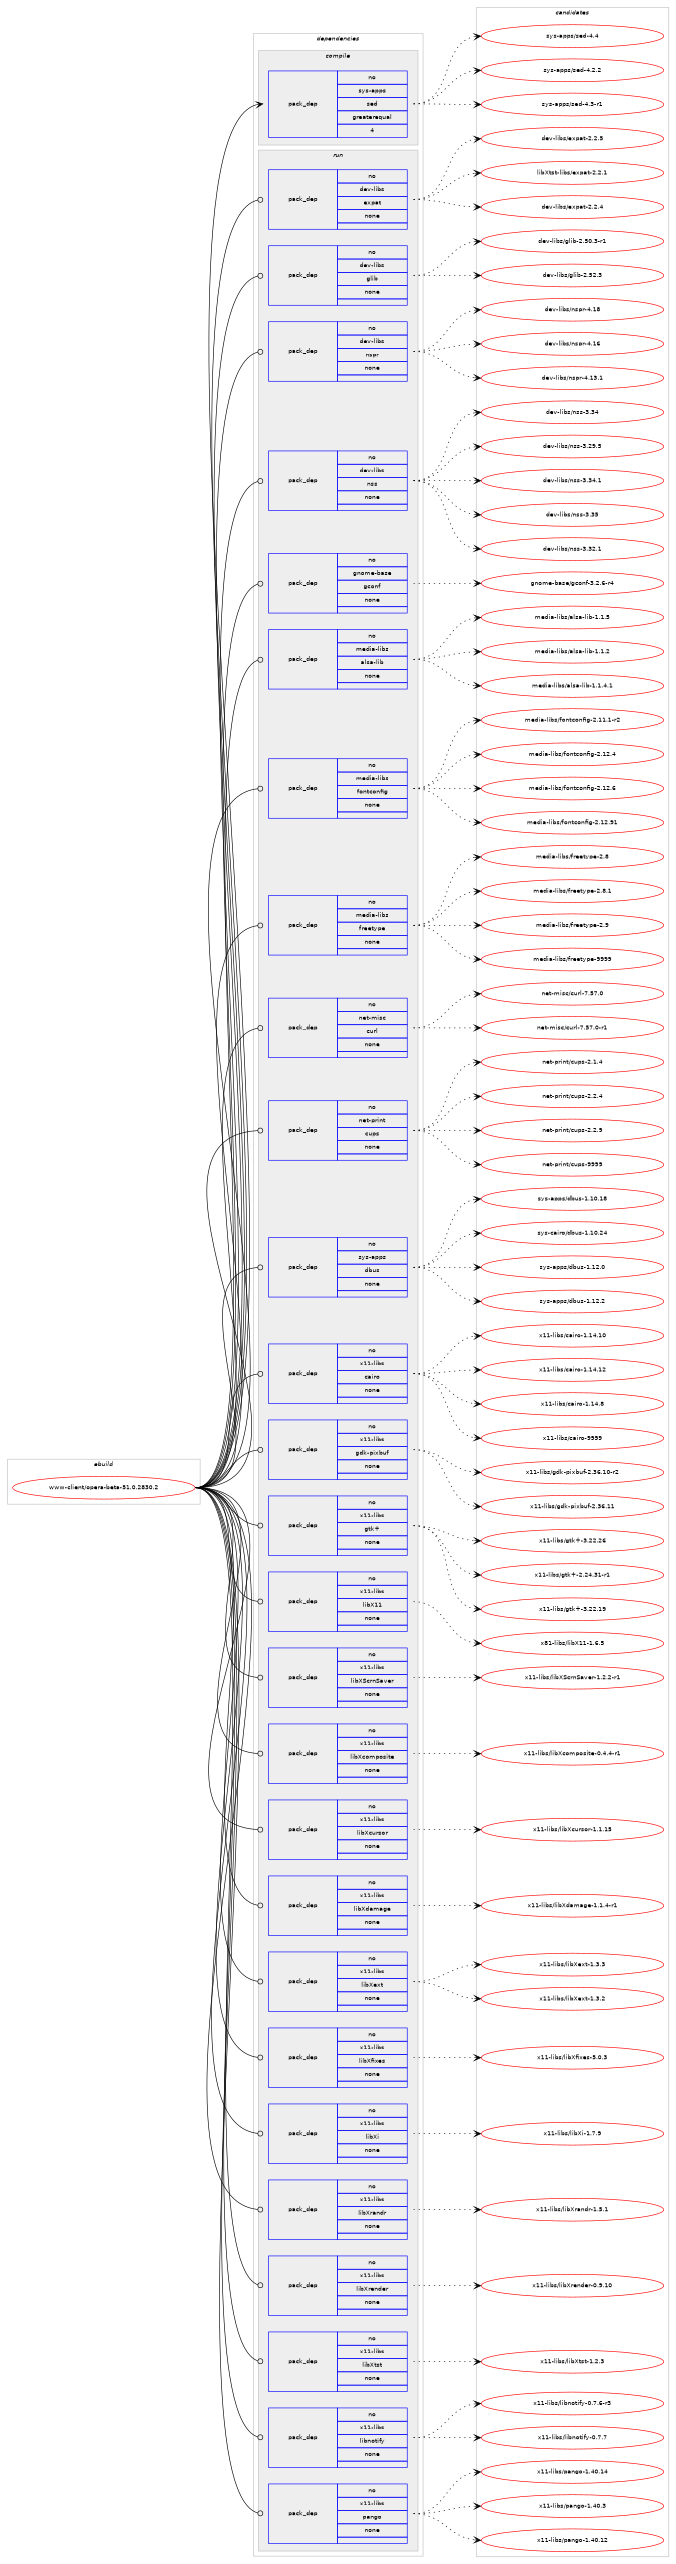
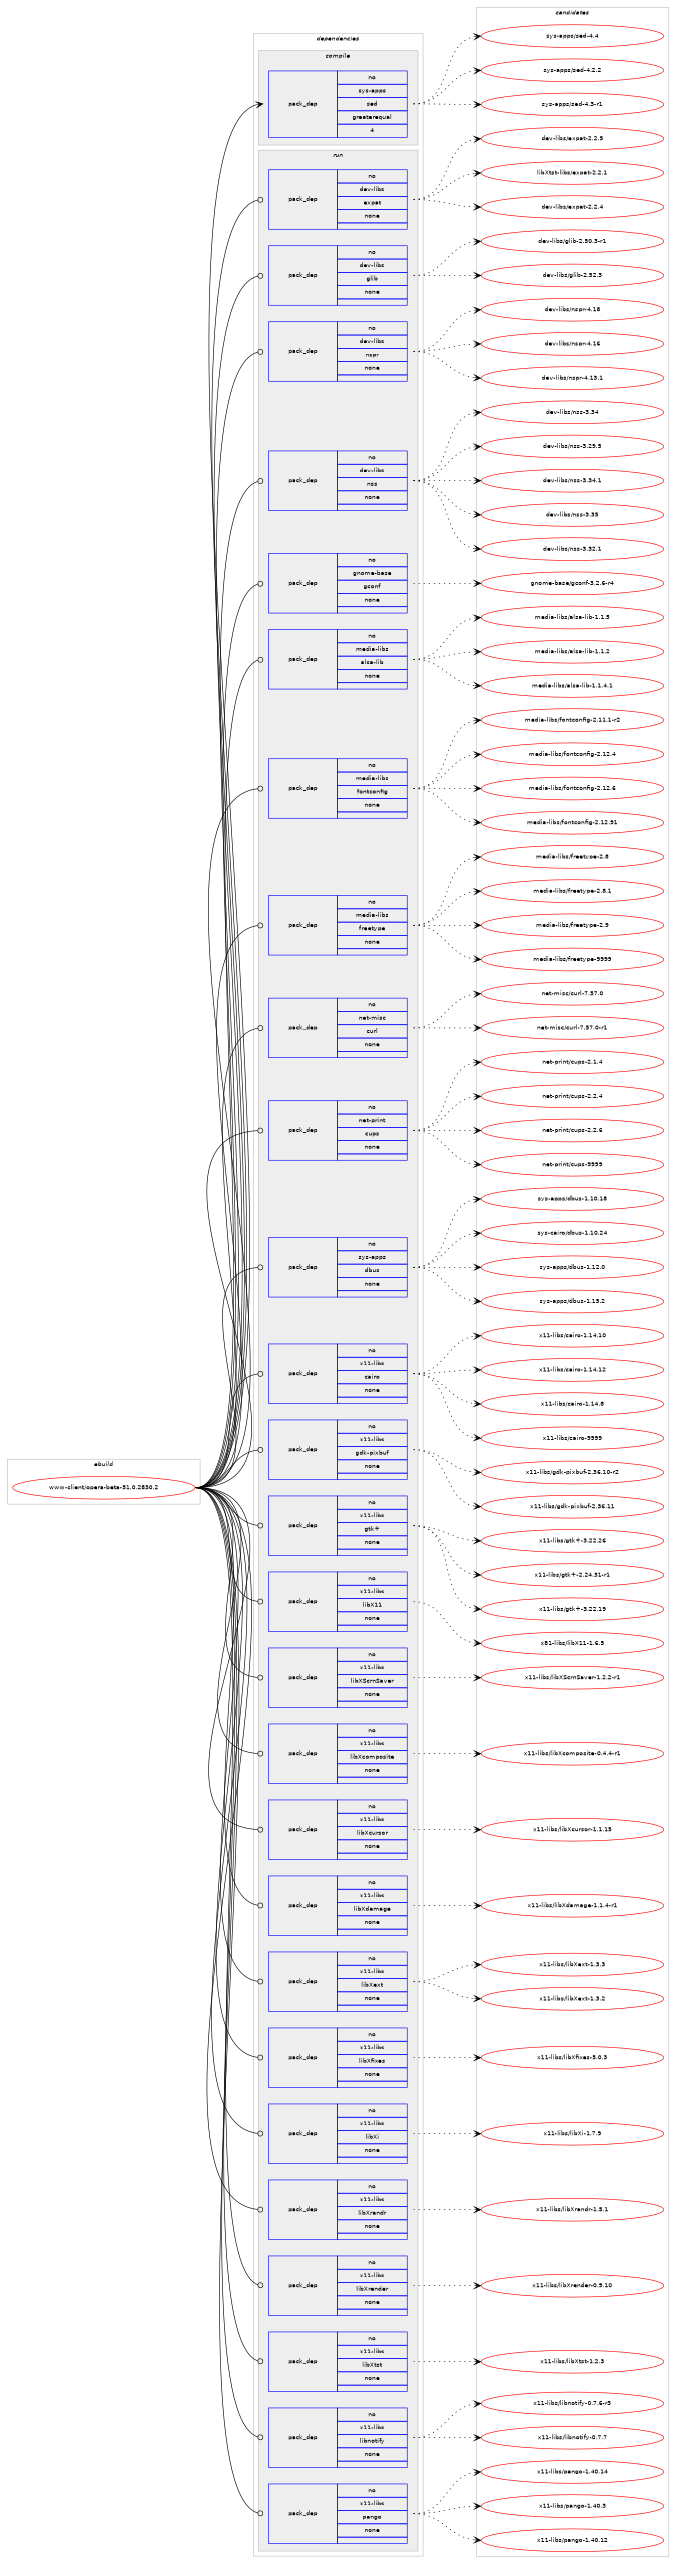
node "net-print/cups-2.2.9": label "net-print/cups-2.2.9" -> "net-print/cups-2.2.6"
node "sys-apps/dbus-1.12.2": label "sys-apps/dbus-1.12.2" -> "sys-apps/dbus-1.15.2"
